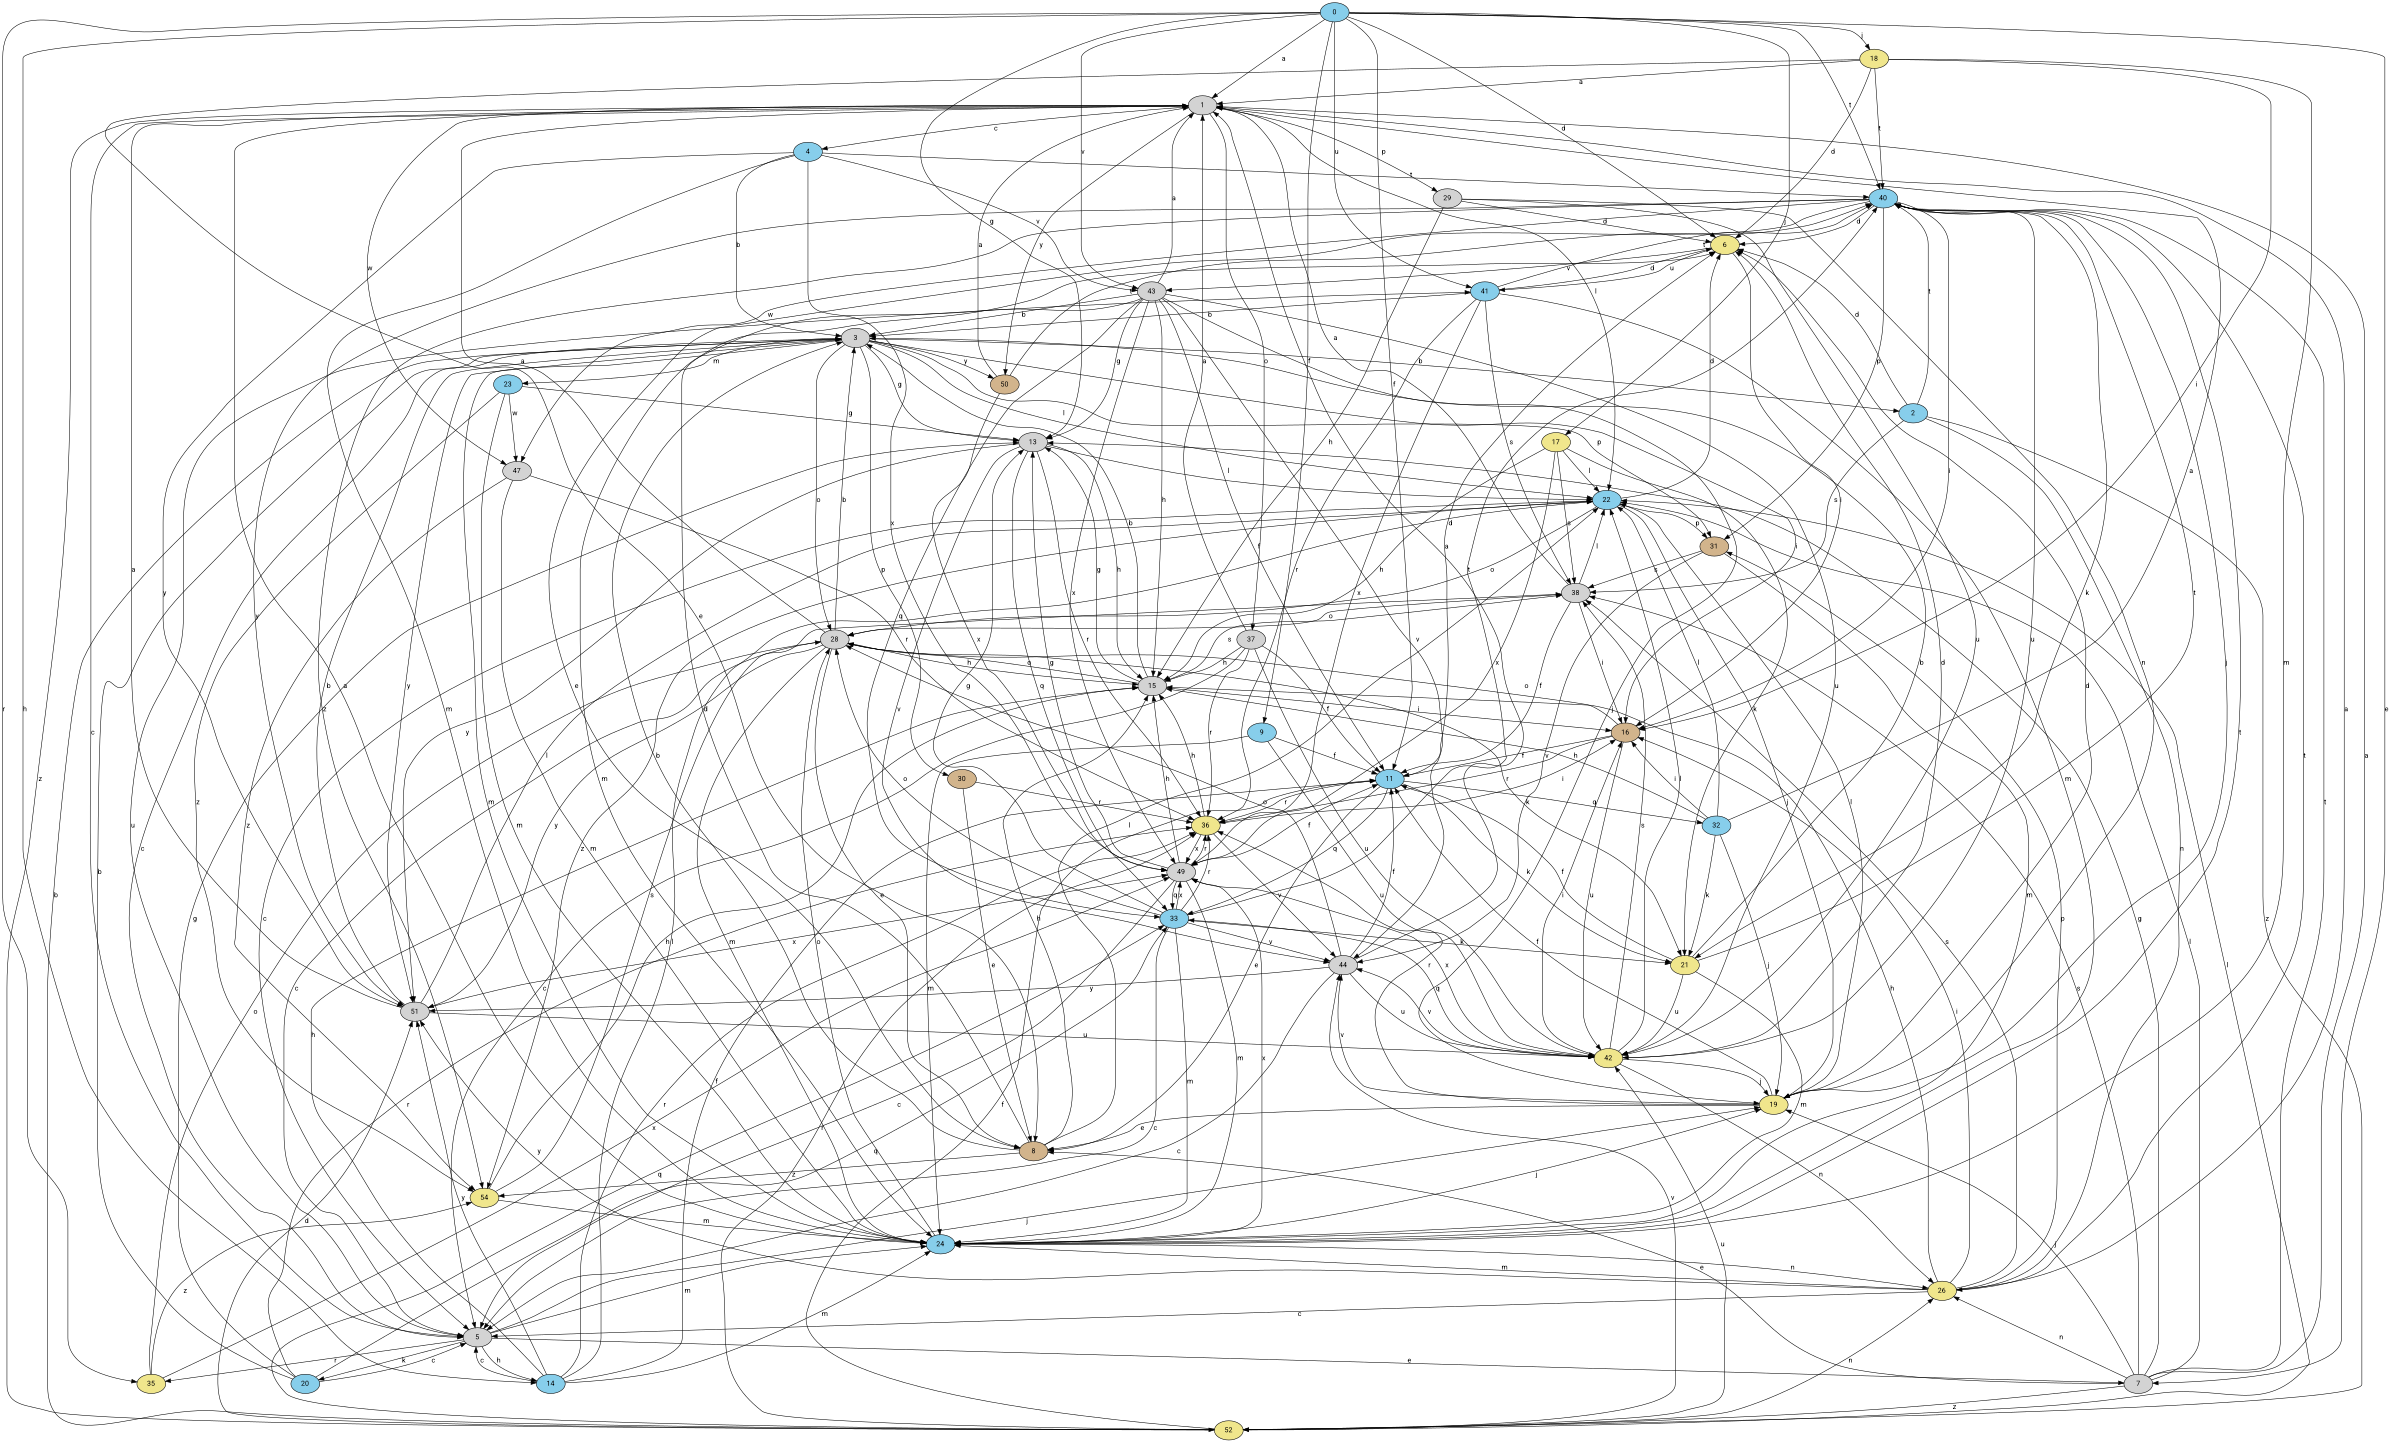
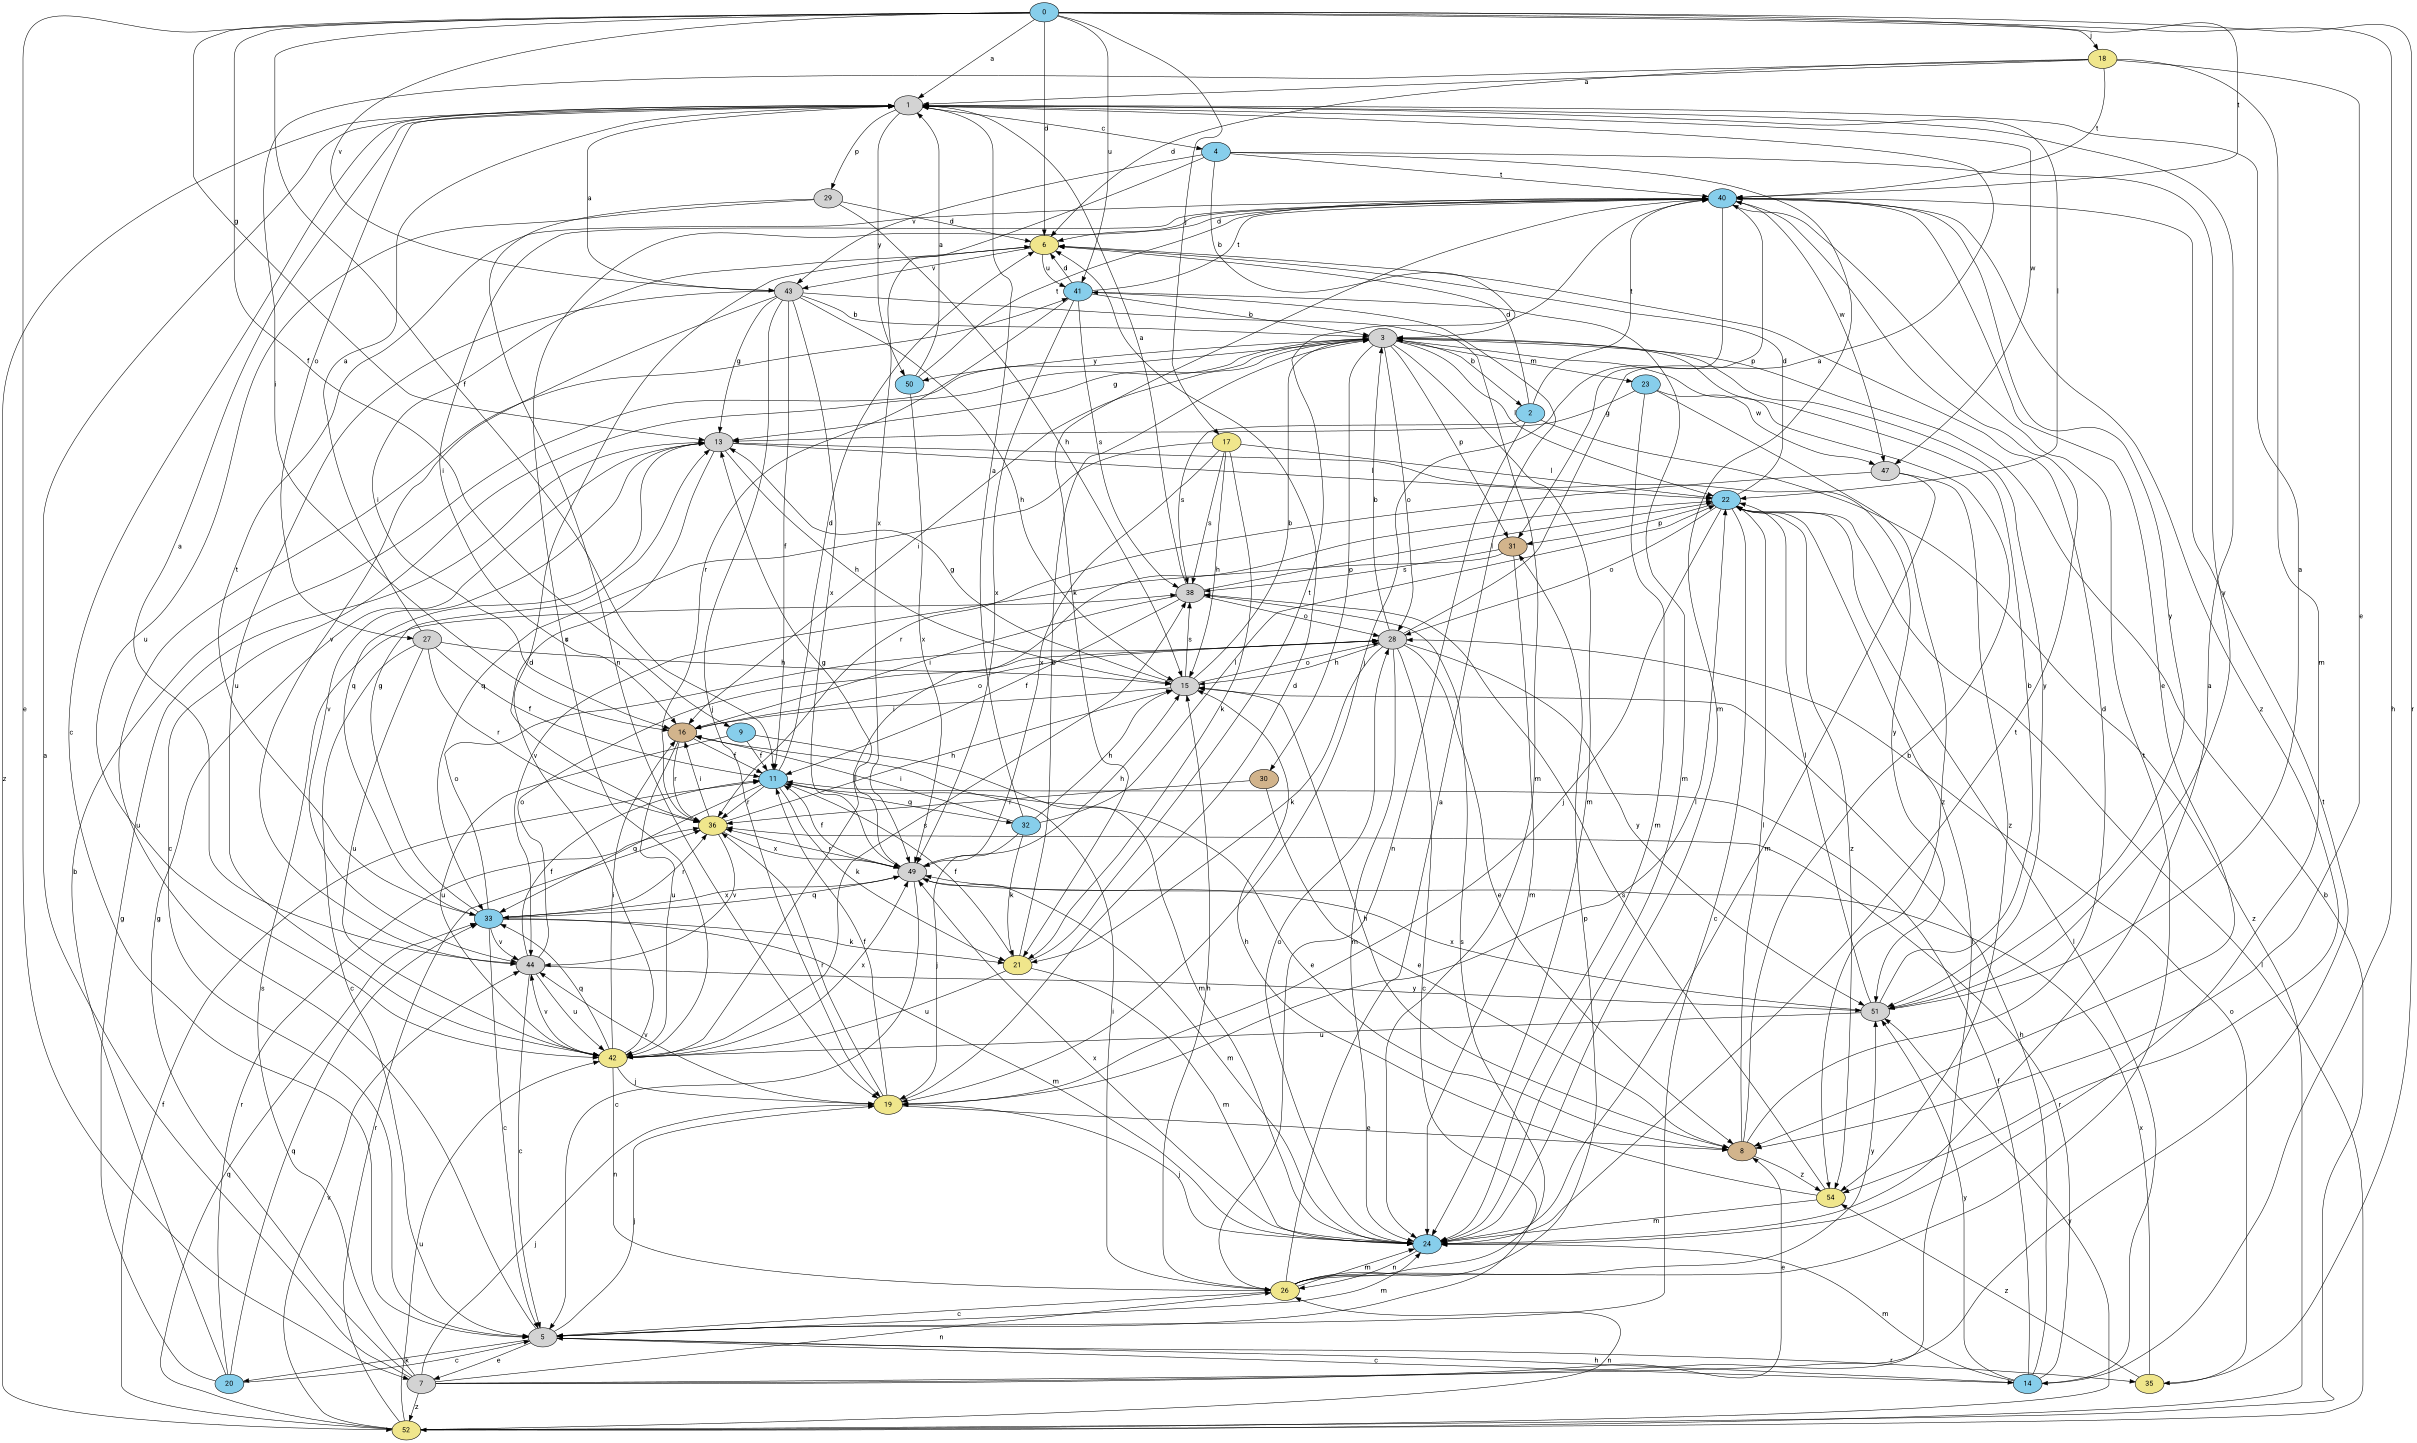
edge "26" -> "1": now "26" -> "41"
node "50": fillcolor tan -> skyblue
edge "43" -> "33": now "17" -> "33"
node "37": label "37" -> "27"
edge "52" -> "51": label "d" -> "y"
